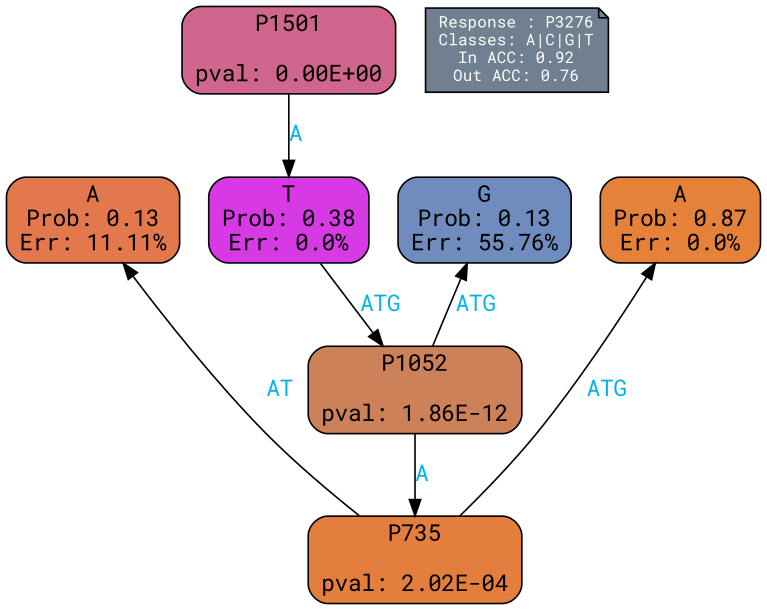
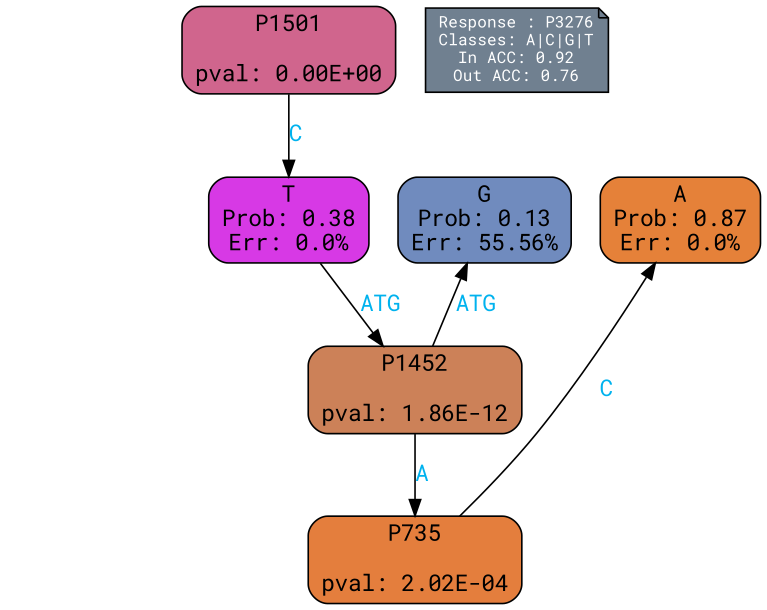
edge "P1501 pval: 0.00E+00" -> "T Prob: 0.38 Err: 0.0%": label "A" -> "C"
node "A Prob: 0.13 Err: 11.11%": removed
node "G Prob: 0.13 Err: 55.76%": label "G Prob: 0.13 Err: 55.76%" -> "G Prob: 0.13 Err: 55.56%"
node "P1052 pval: 1.86E-12": label "P1052 pval: 1.86E-12" -> "P1452 pval: 1.86E-12"
edge "P735 pval: 2.02E-04" -> "A Prob: 0.87 Err: 0.0%": label "ATG" -> "C"
